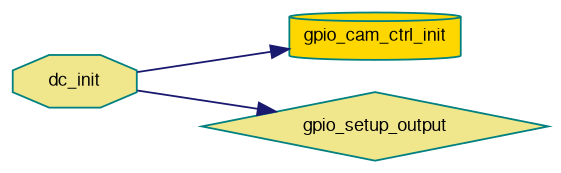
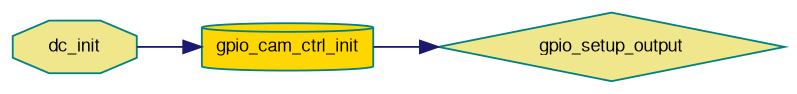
edge "dc_init" -> "gpio_setup_output": now "gpio_cam_ctrl_init" -> "gpio_setup_output"
